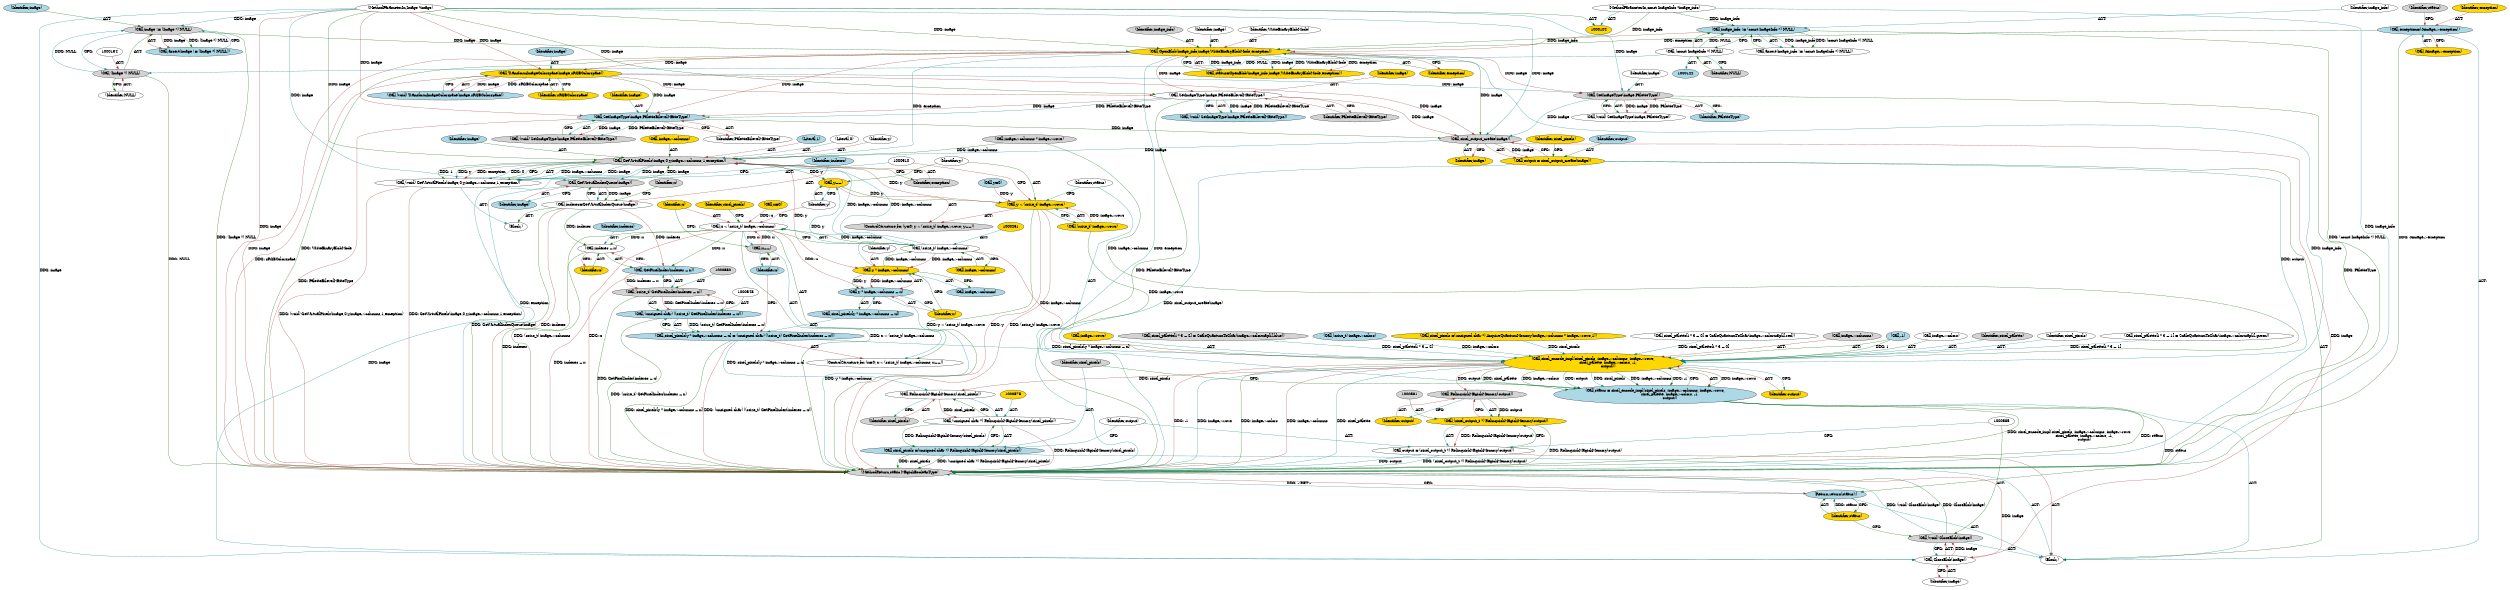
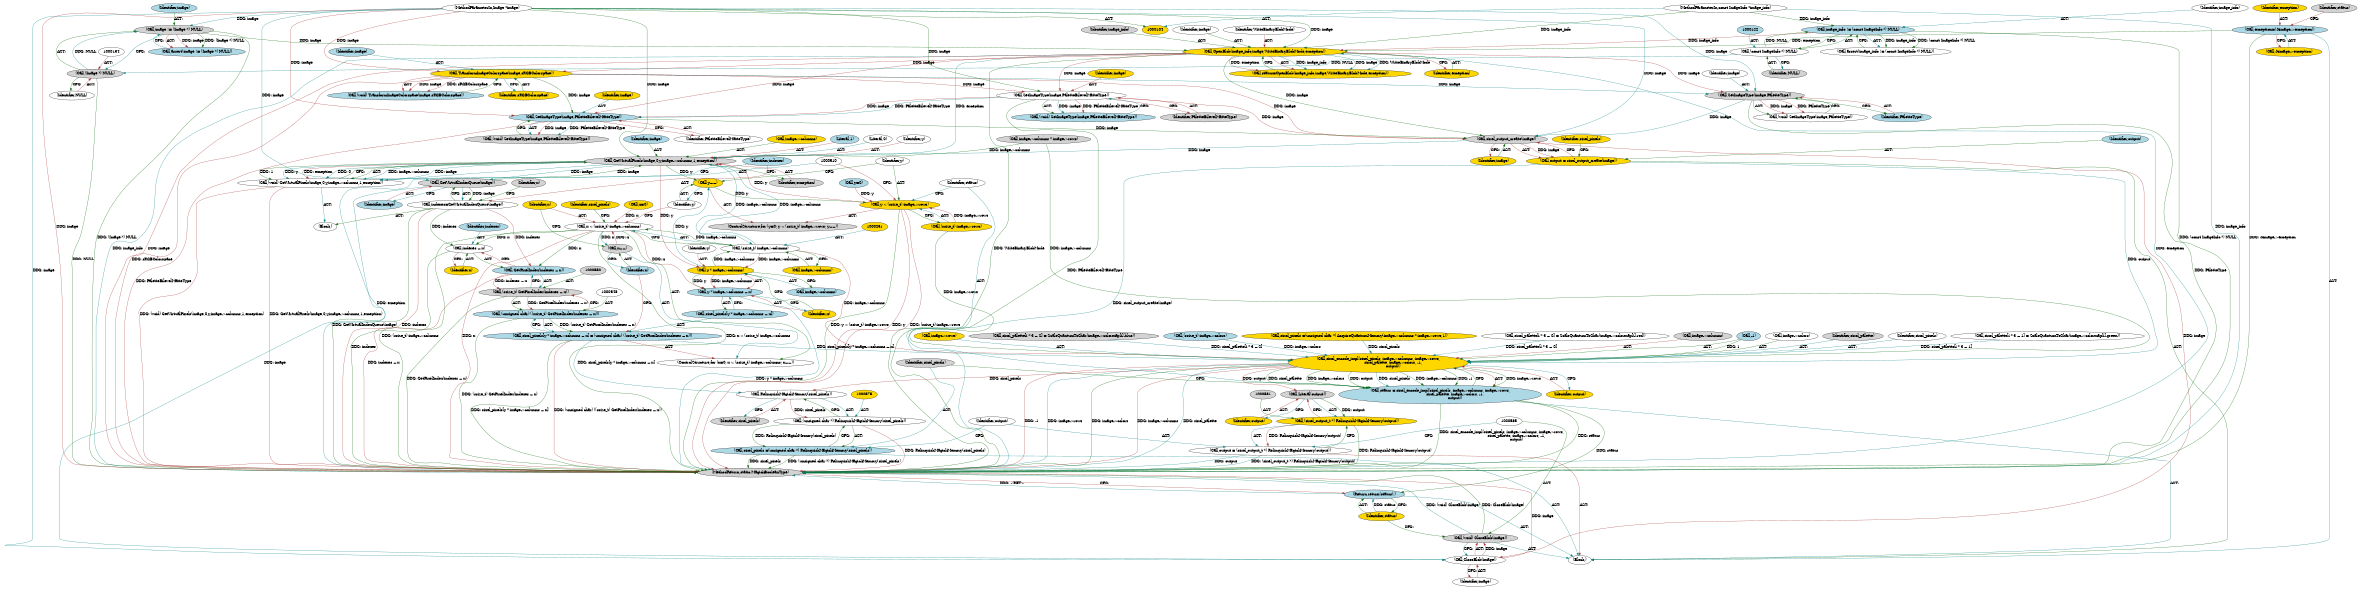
edge "(Call,(const ImageInfo *) NULL)" -> "1000122": reversed
node "(Call,RelinquishMagickMemory(output))": label "(Call,RelinquishMagickMemory(output))" -> "(Call,Literal(output))"
